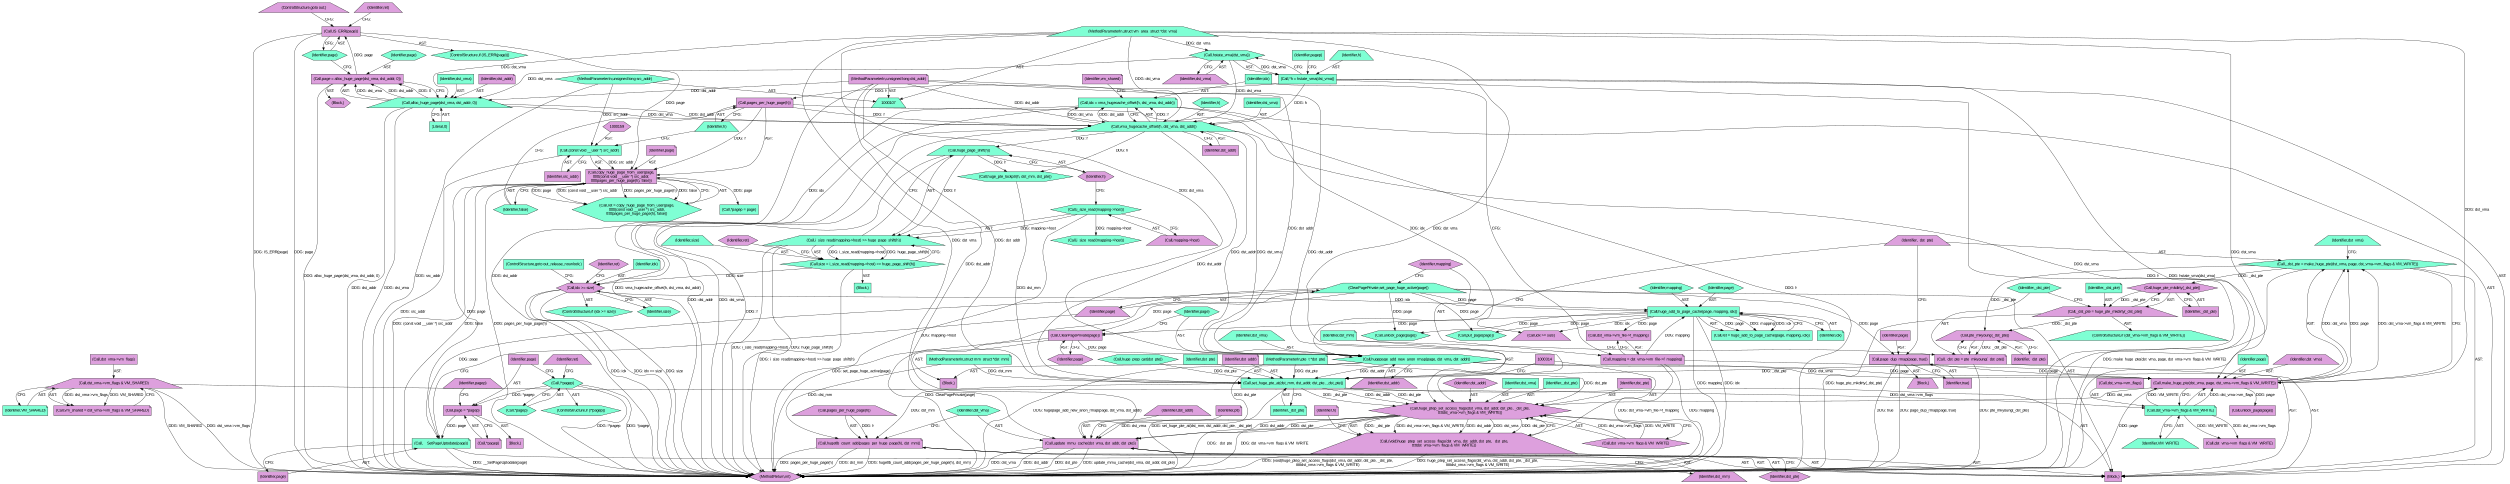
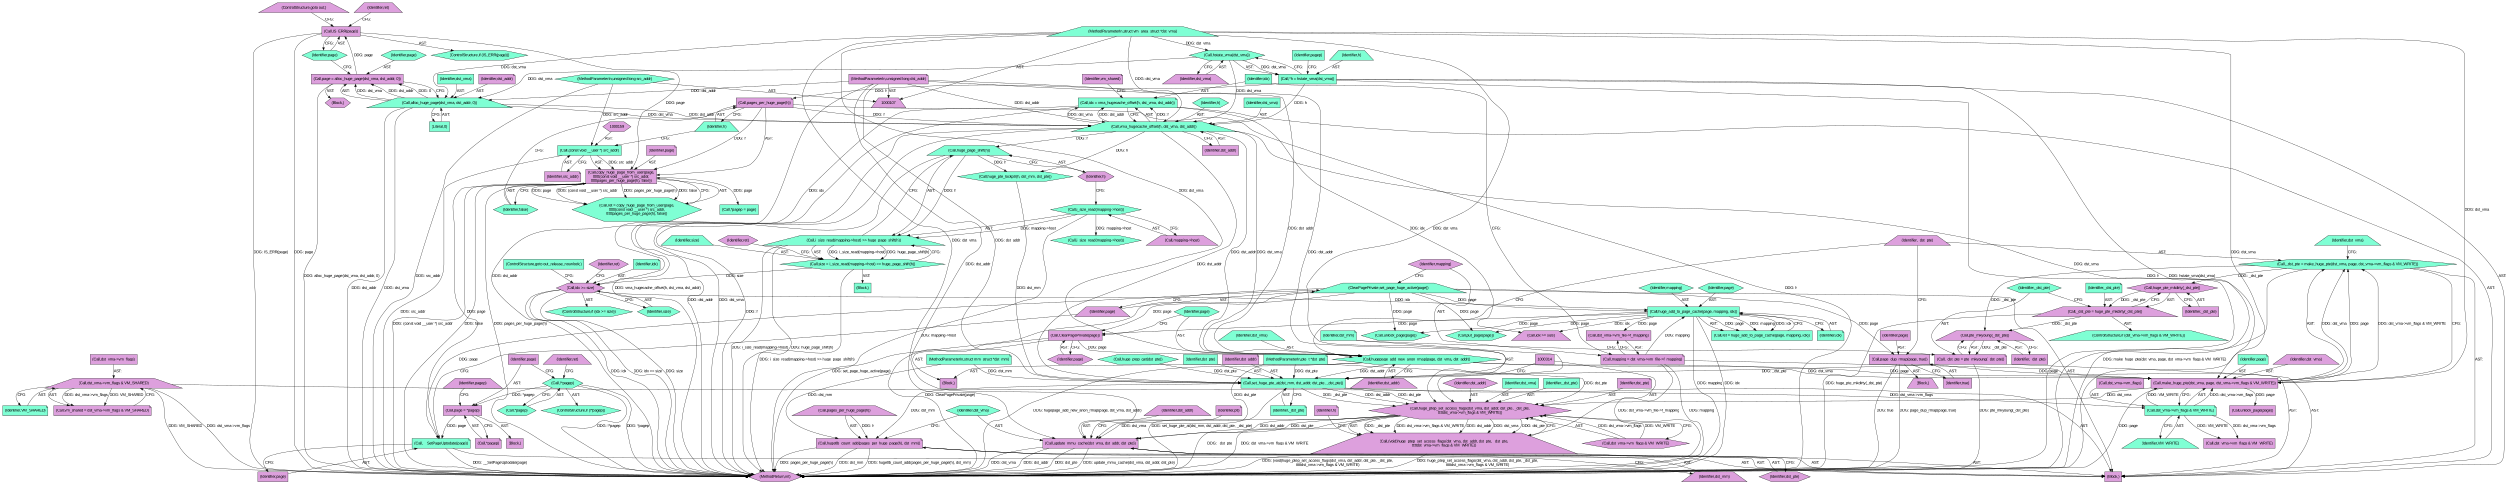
node "1000107": fillcolor aquamarine -> plum
node "(Identifier,src_addr)": shape box -> note
